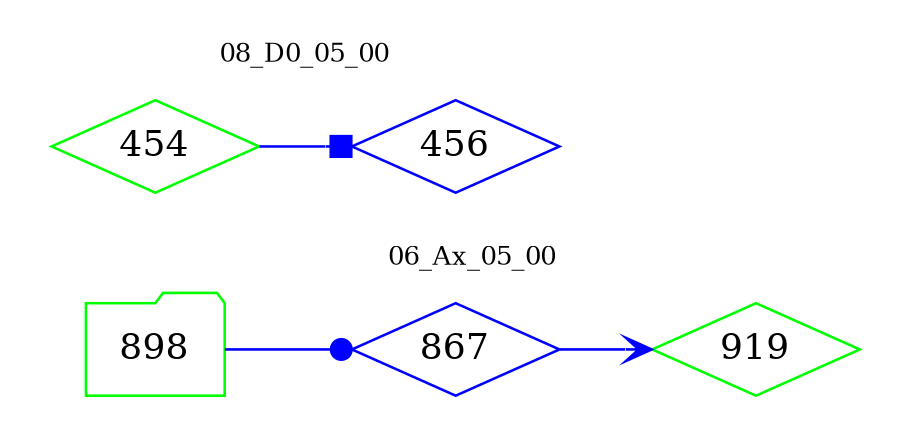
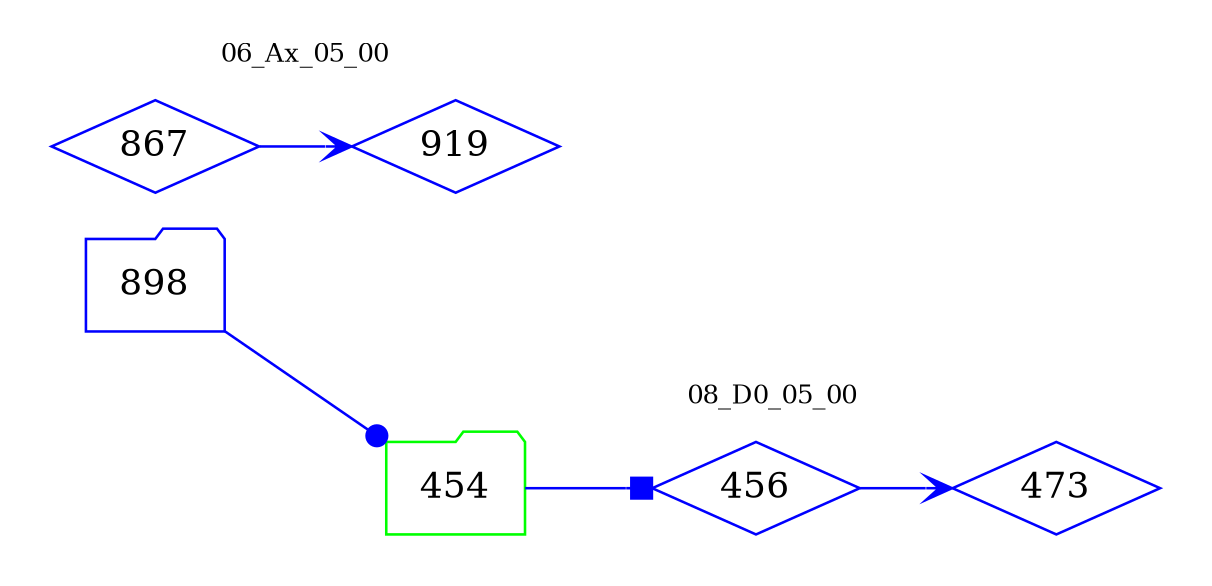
node "454": shape diamond -> folder
node "898": color green -> blue
edge "898" -> "867": now "898" -> "454"
node "919": color green -> blue
node "473": added
